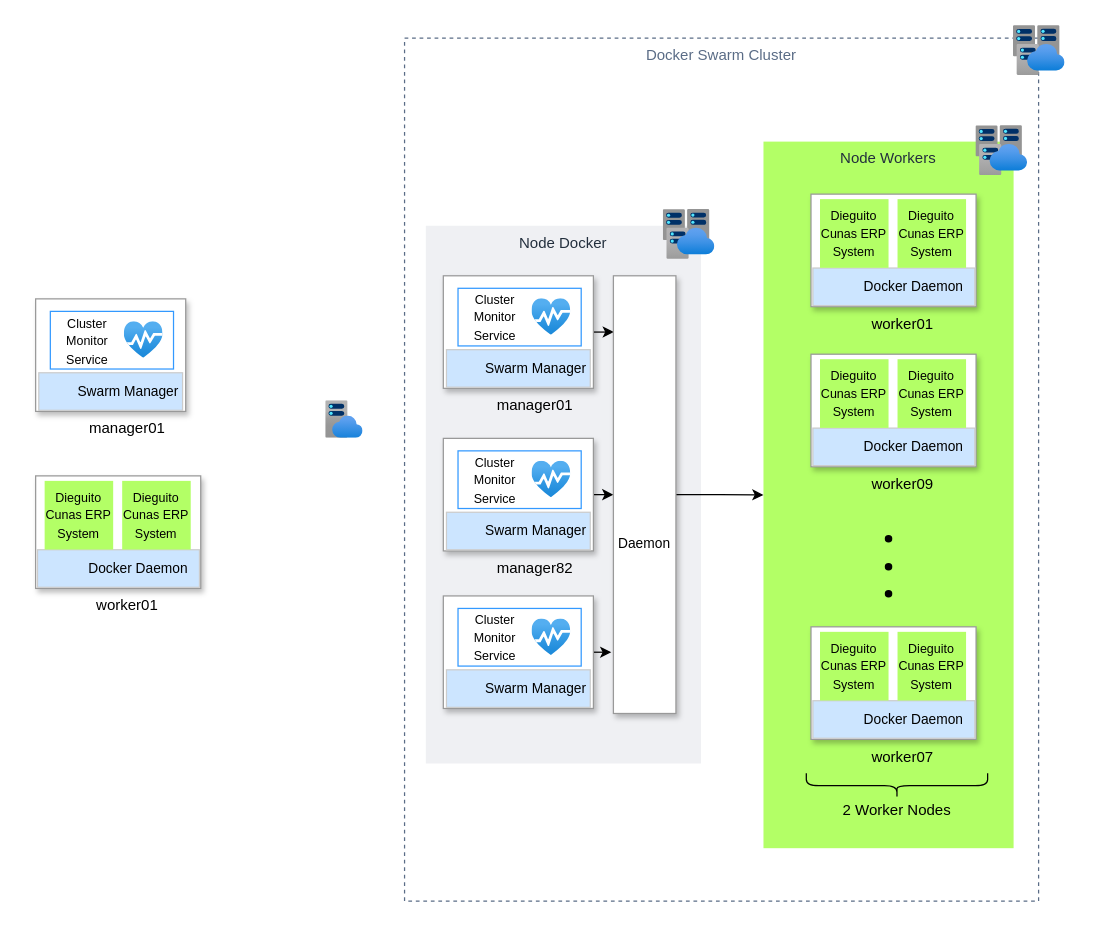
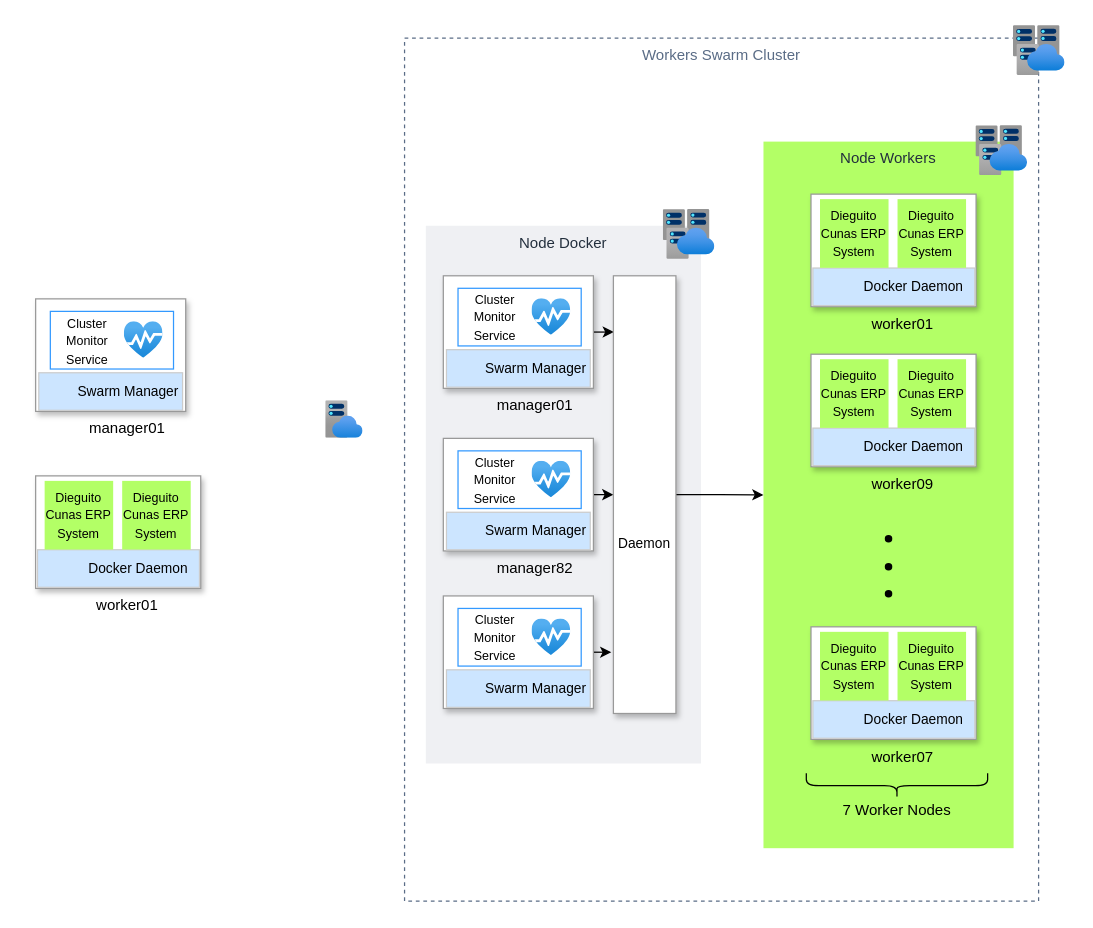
node "Docker Swarm Cluster": label "Docker Swarm Cluster" -> "Workers Swarm Cluster"
node "2 Worker Nodes": label "2 Worker Nodes" -> "7 Worker Nodes"
